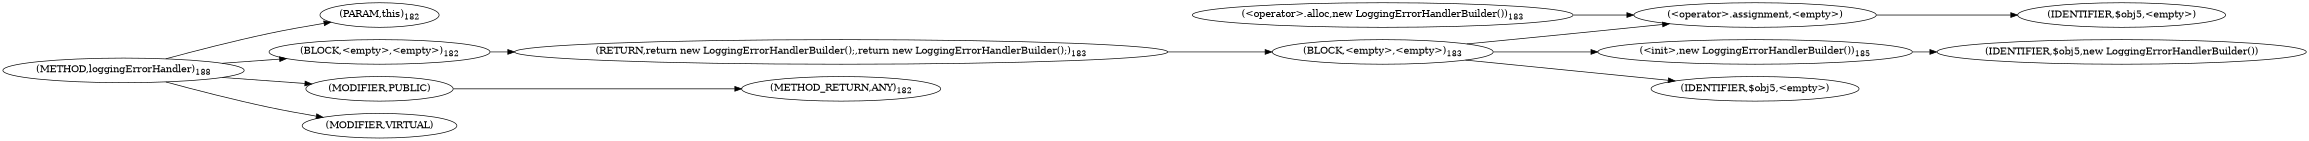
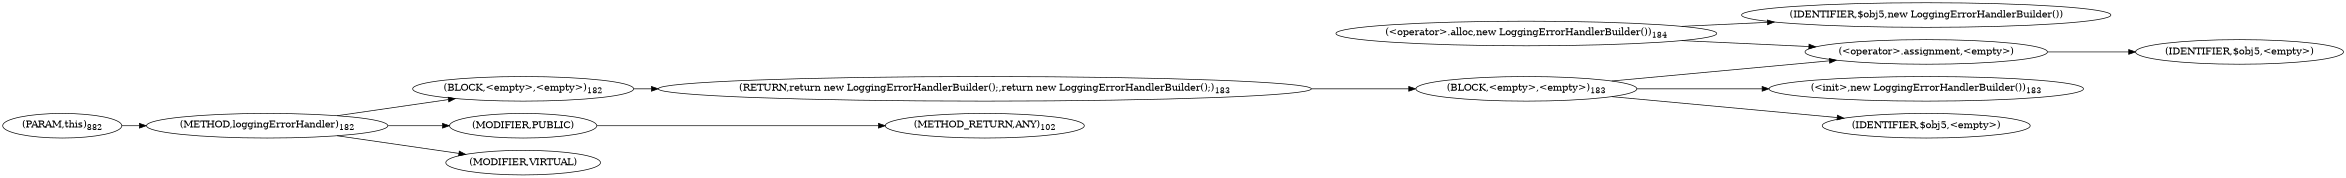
node "(PARAM,this)": text "182" -> "882"
node "(<operator>.alloc,new LoggingErrorHandlerBuilder())": text "183" -> "184"
edge "(METHOD,loggingErrorHandler)" -> "(PARAM,this)": reversed
node "(<init>,new LoggingErrorHandlerBuilder())": text "185" -> "183"
edge "(<init>,new LoggingErrorHandlerBuilder())" -> "(IDENTIFIER,$obj5,new LoggingErrorHandlerBuilder())": now "(<operator>.alloc,new LoggingErrorHandlerBuilder())" -> "(IDENTIFIER,$obj5,new LoggingErrorHandlerBuilder())"
node "(METHOD,loggingErrorHandler)": text "188" -> "182"
node "(METHOD_RETURN,ANY)": text "182" -> "102"
